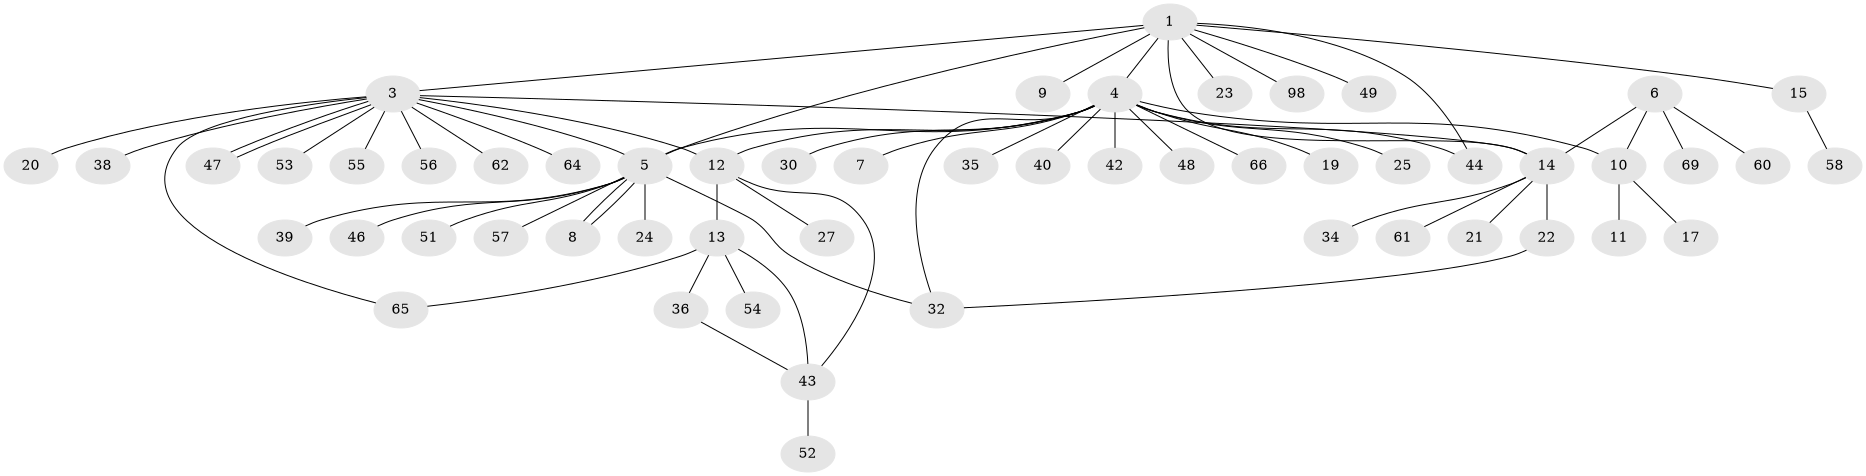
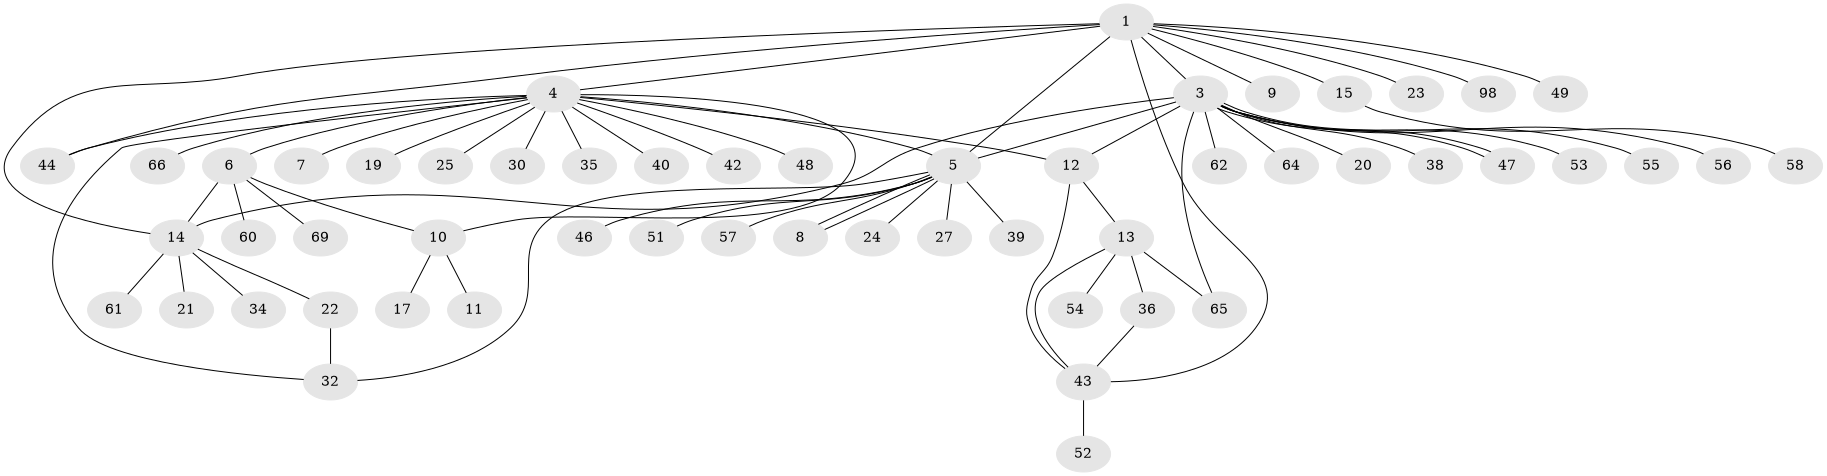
edge "4" -- "6": added
edge "12" -- "27": now "5" -- "27"
edge "1" -- "43": added
